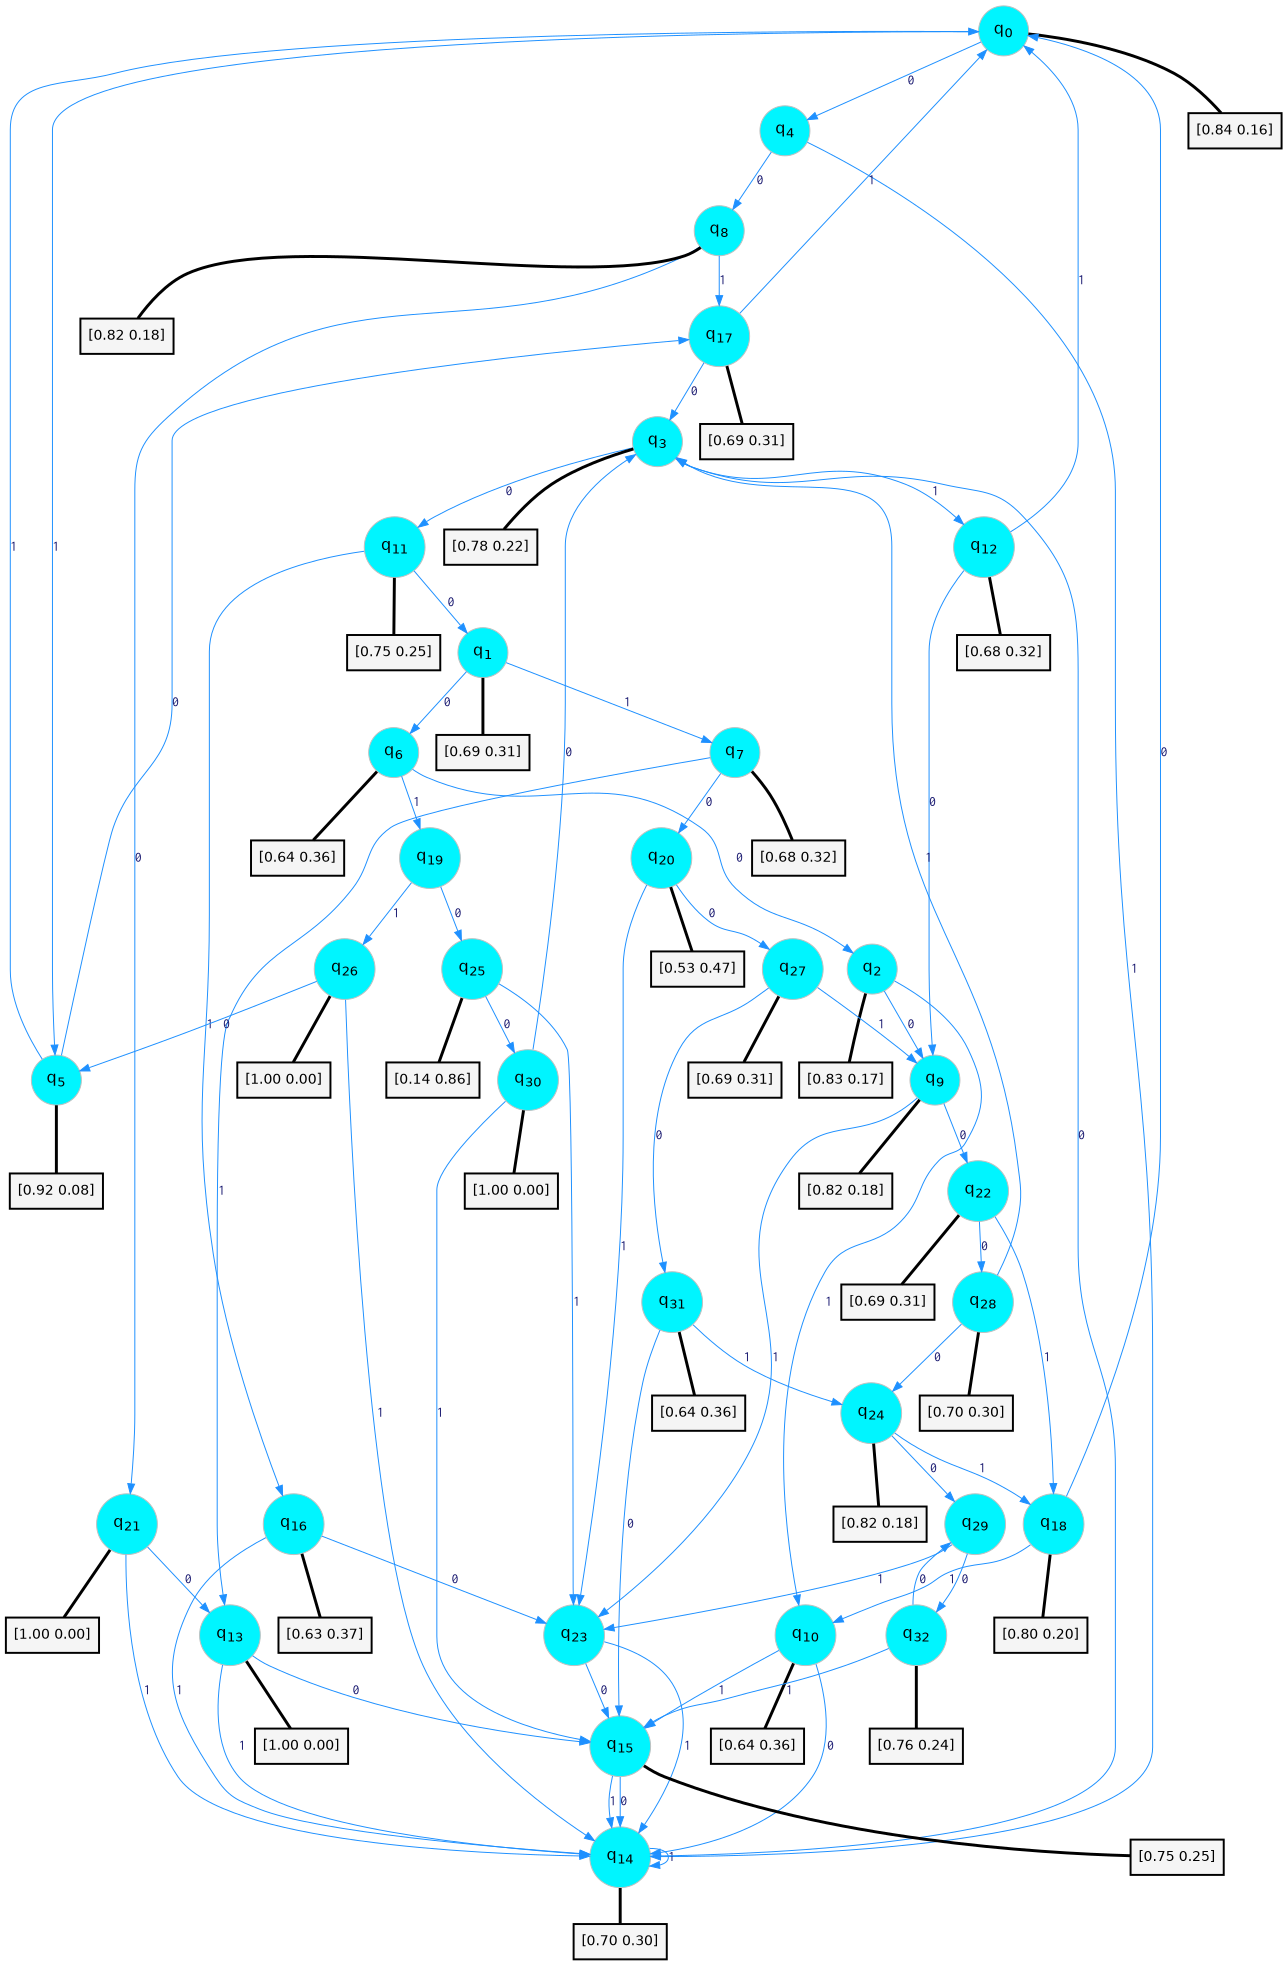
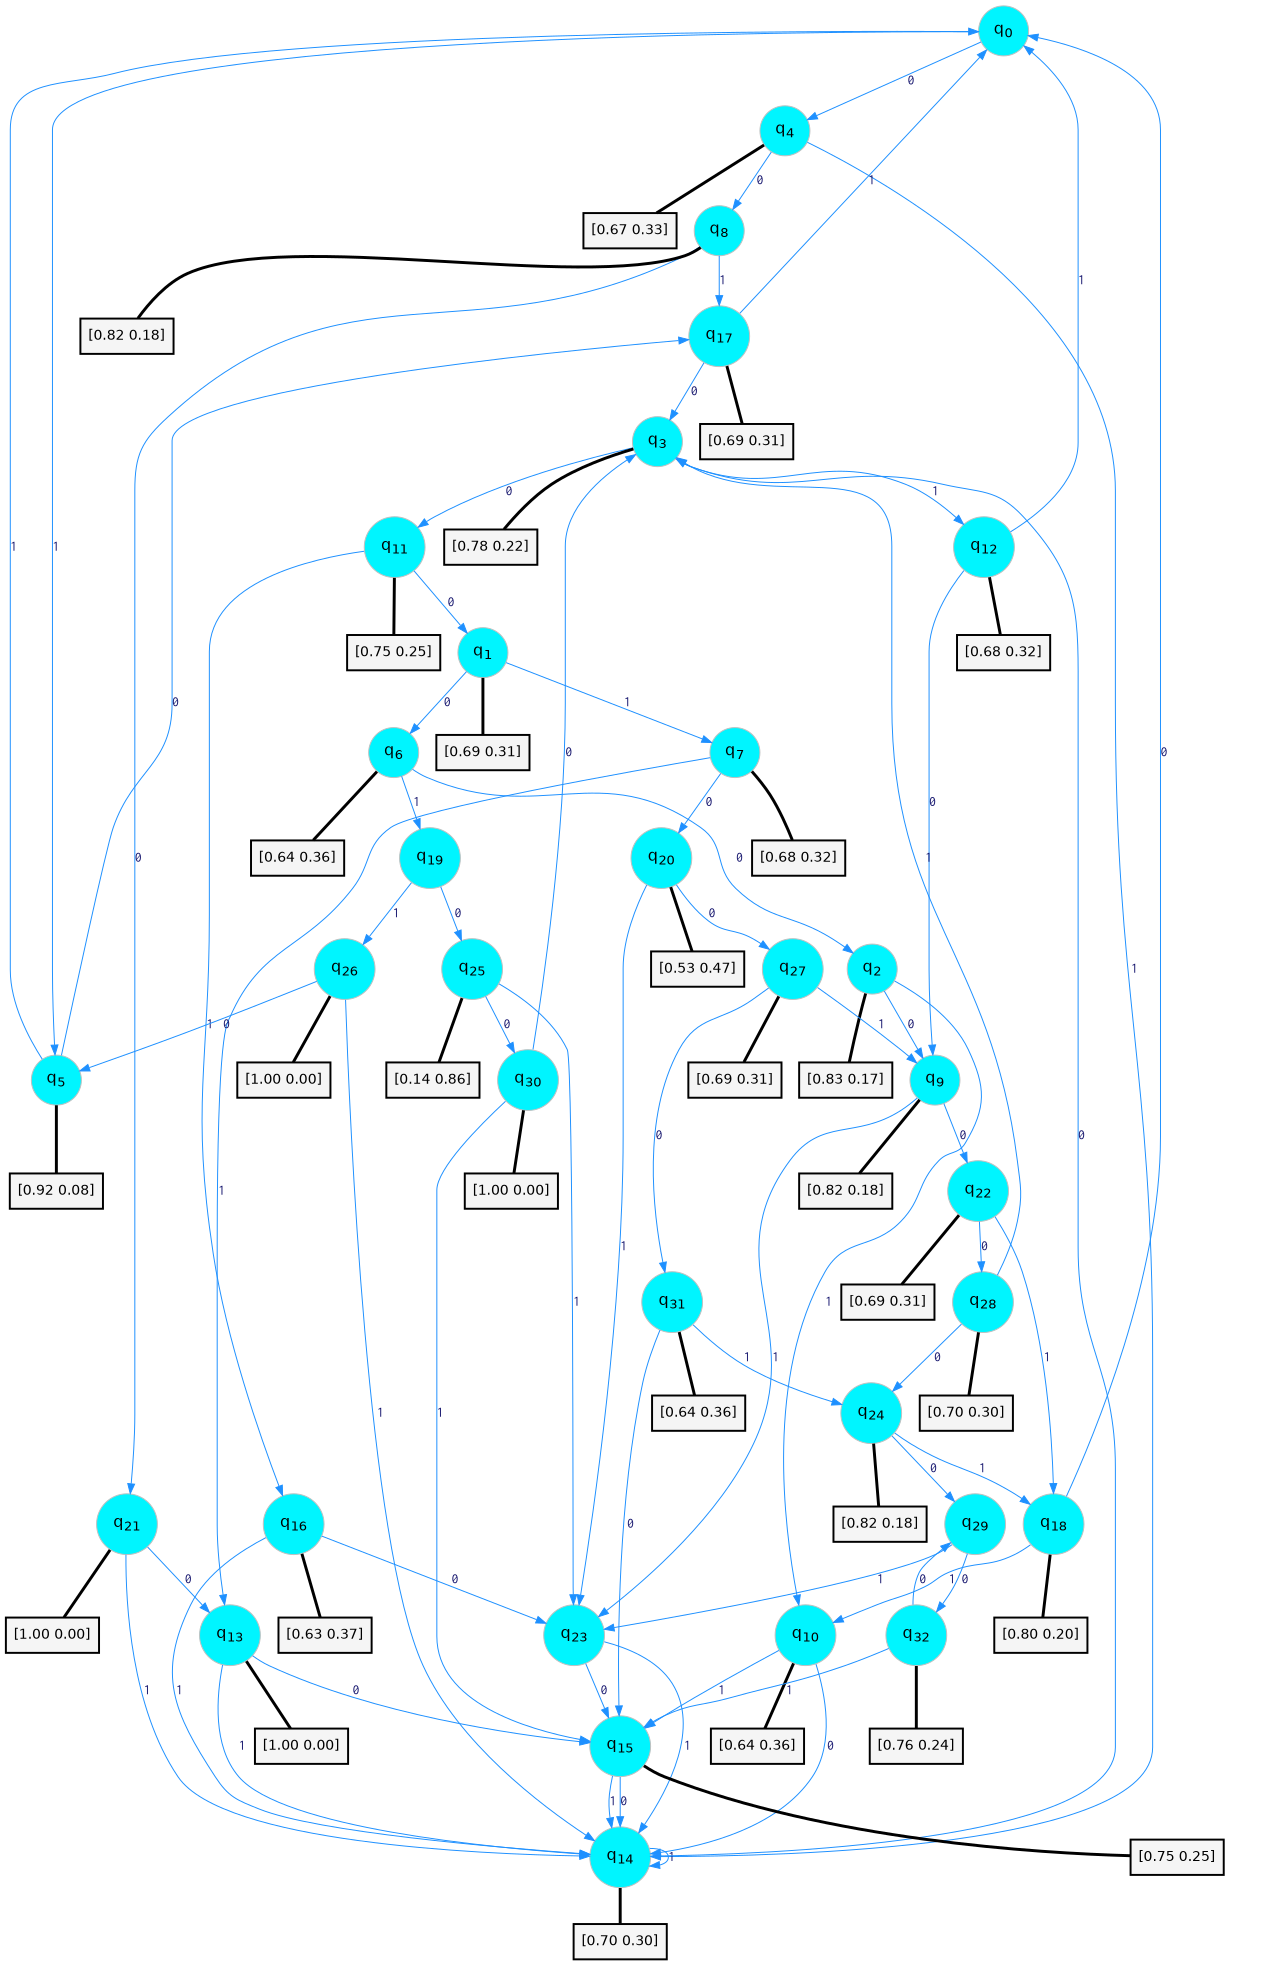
node "[0.84 0.16]": removed
node "[0.67 0.33]": added
